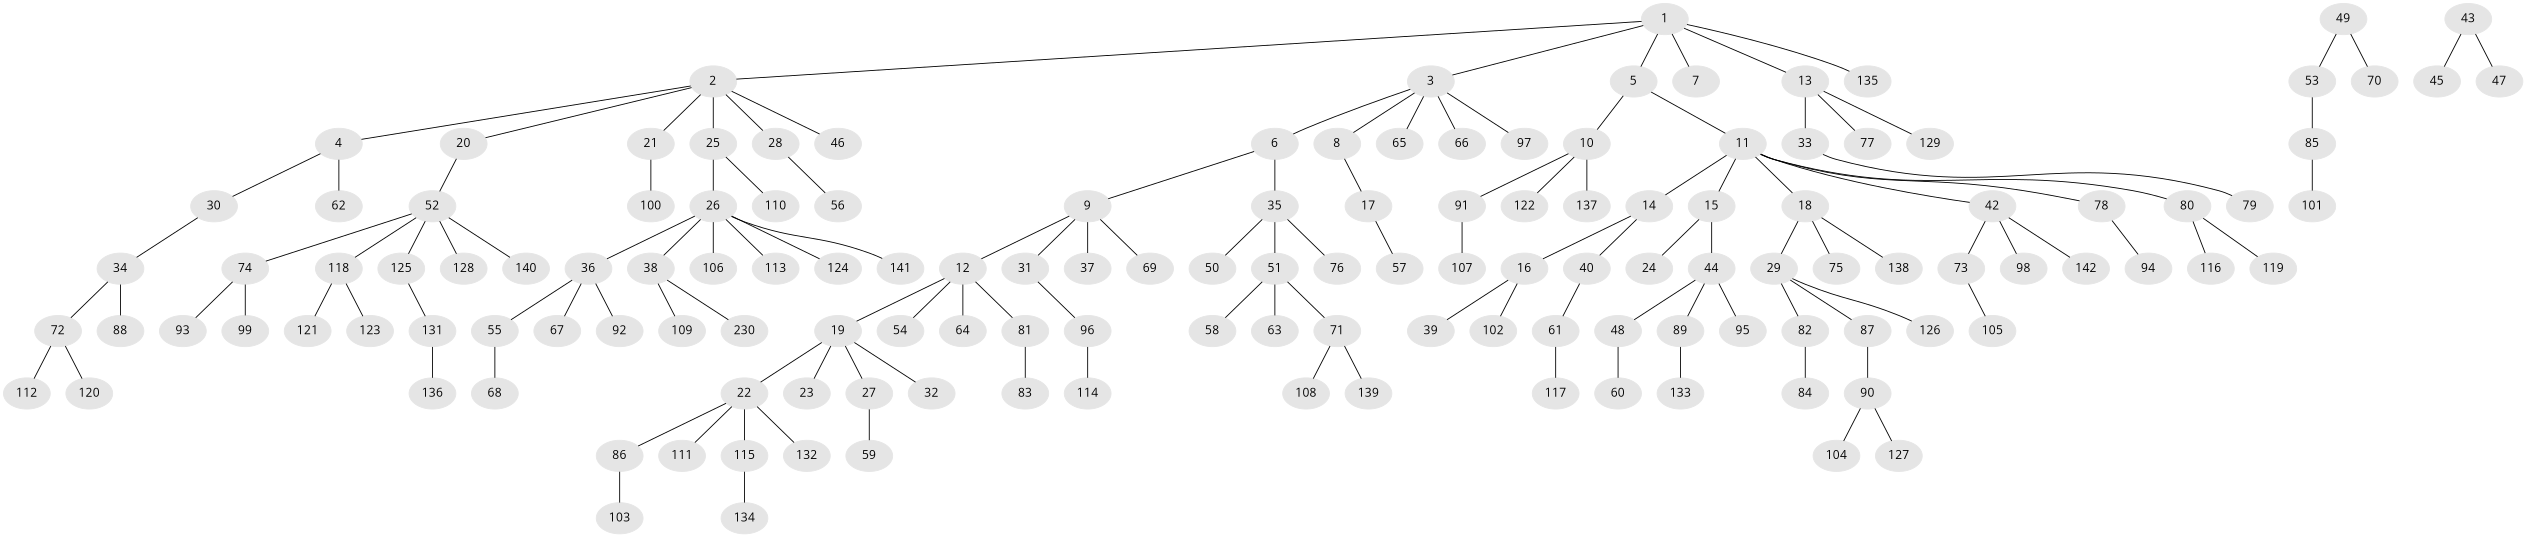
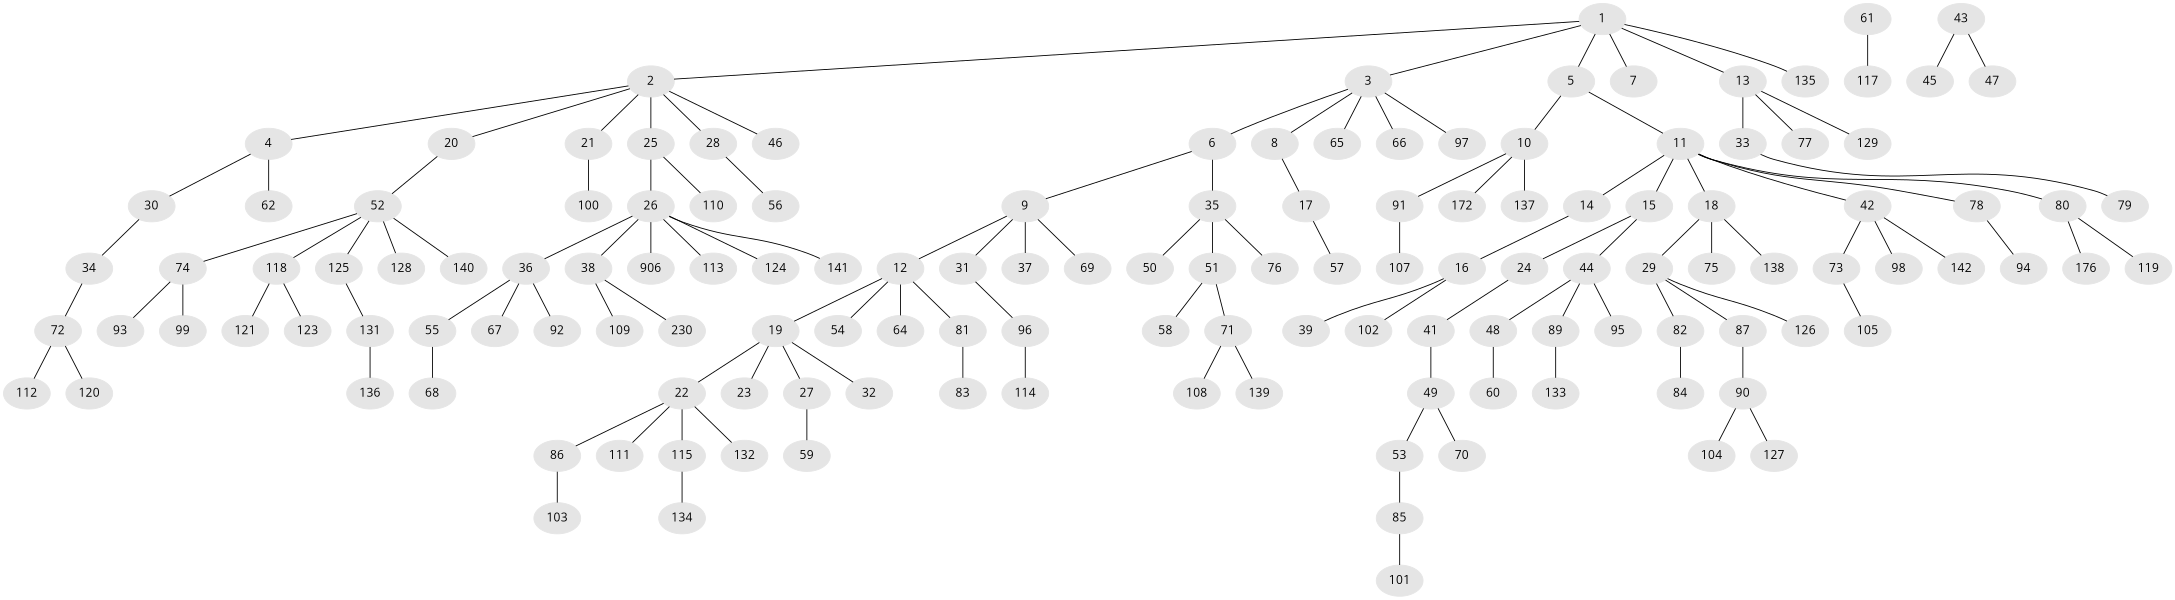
node "122": label "122" -> "172"
node "106": label "106" -> "906"
node "40": removed
node "116": label "116" -> "176"
node "88": removed
node "63": removed
node "41": added
